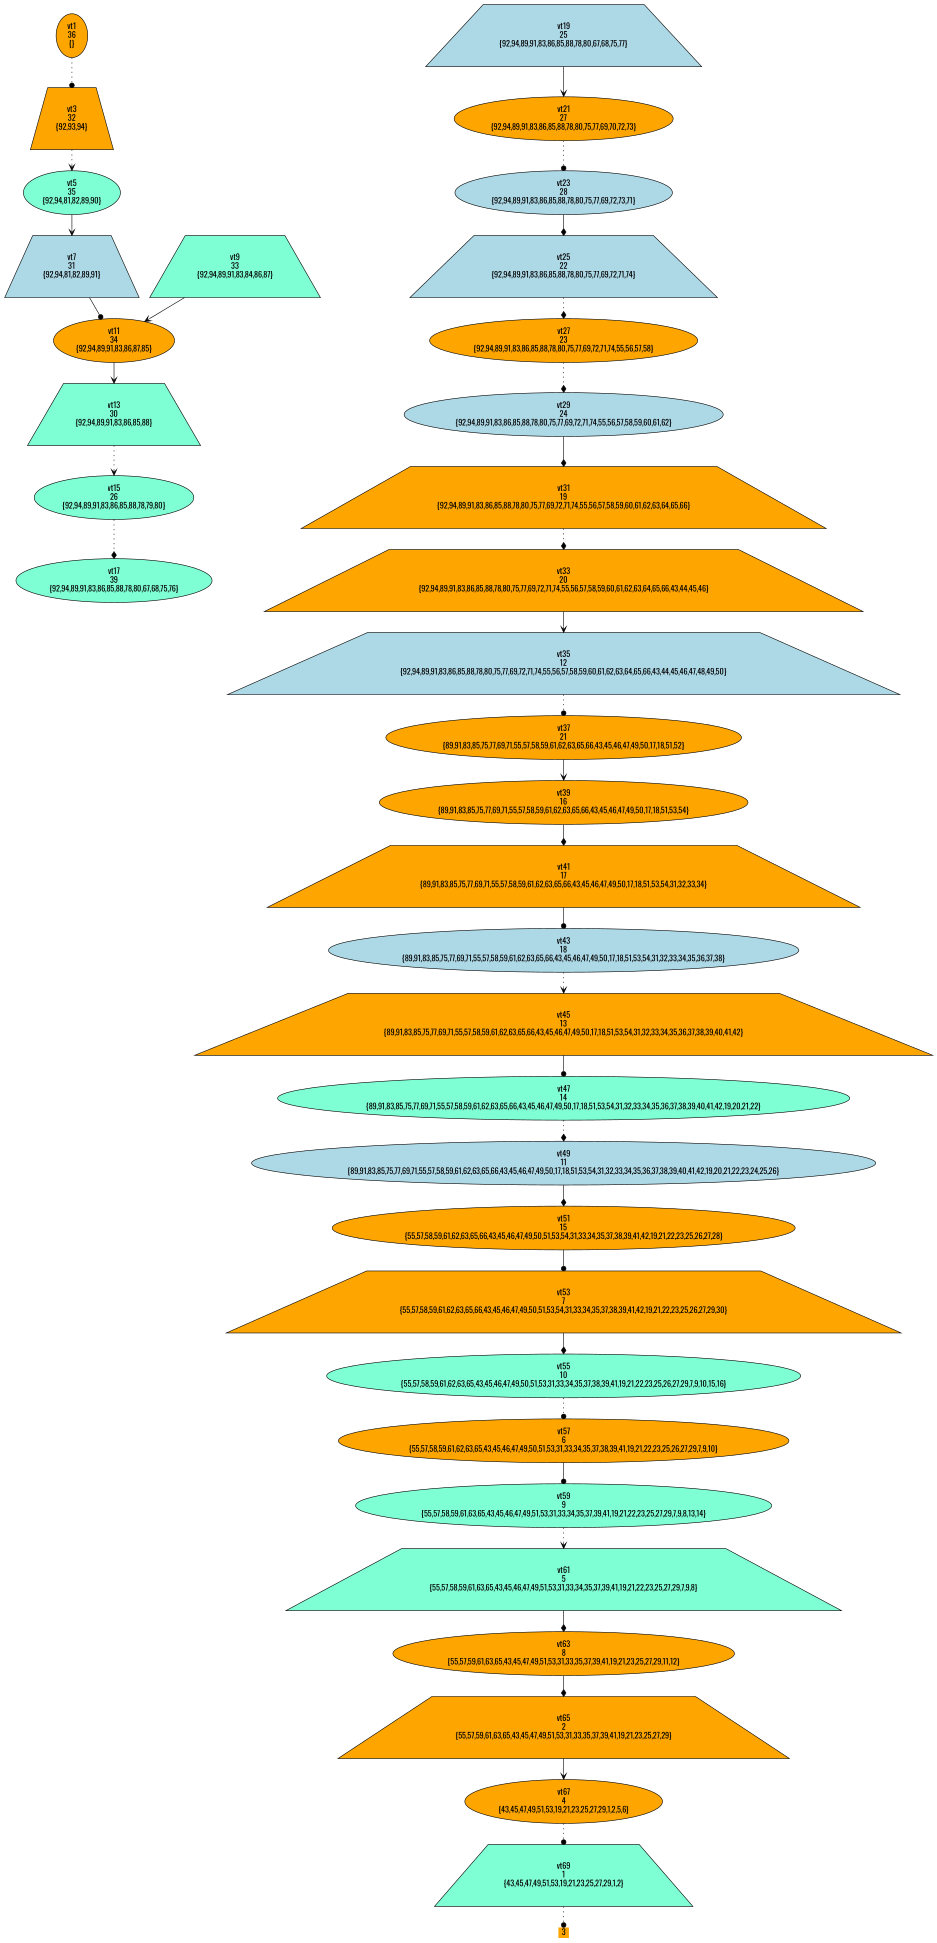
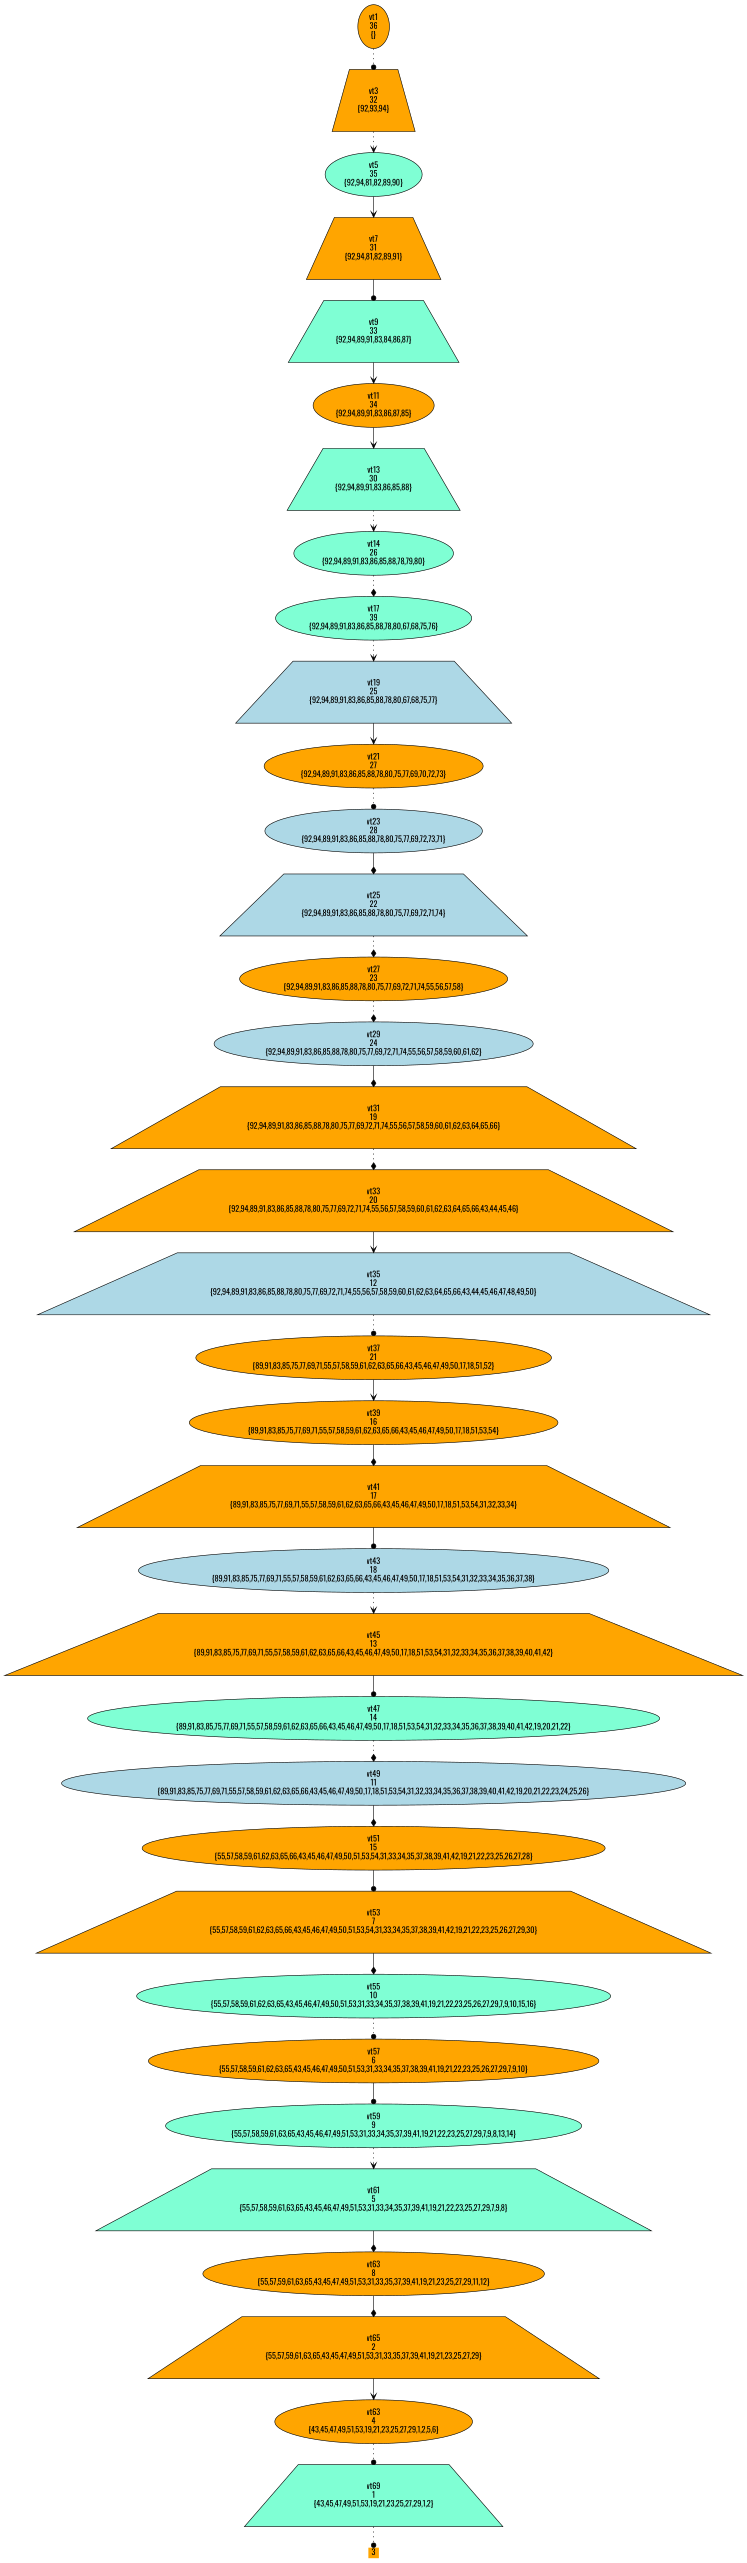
node "vt7 31 {92,94,81,82,89,91}": fillcolor lightblue -> orange
edge "vt7 31 {92,94,81,82,89,91}" -> "vt11 34 {92,94,89,91,83,86,87,85}": now "vt7 31 {92,94,81,82,89,91}" -> "vt9 33 {92,94,89,91,83,84,86,87}"
node "vt15 26 {92,94,89,91,83,86,85,88,78,79,80}": label "vt15 26 {92,94,89,91,83,86,85,88,78,79,80}" -> "vt14 26 {92,94,89,91,83,86,85,88,78,79,80}"
edge "vt17 39 {92,94,89,91,83,86,85,88,78,80,67,68,75,76}" -> "vt19 25 {92,94,89,91,83,86,85,88,78,80,67,68,75,77}": added
node "vt67 4 {43,45,47,49,51,53,19,21,23,25,27,29,1,2,5,6}": label "vt67 4 {43,45,47,49,51,53,19,21,23,25,27,29,1,2,5,6}" -> "vt63 4 {43,45,47,49,51,53,19,21,23,25,27,29,1,2,5,6}"
